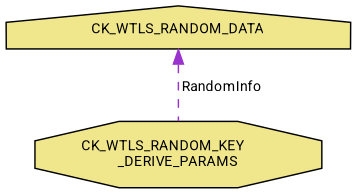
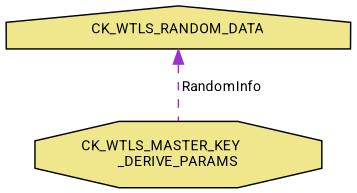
node "CK_WTLS_RANDOM_KEY _DERIVE_PARAMS": label "CK_WTLS_RANDOM_KEY _DERIVE_PARAMS" -> "CK_WTLS_MASTER_KEY _DERIVE_PARAMS"
